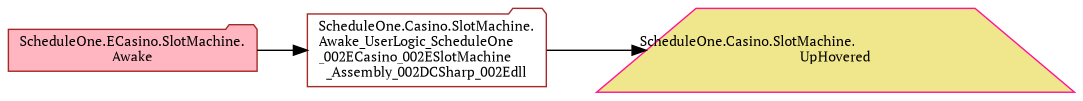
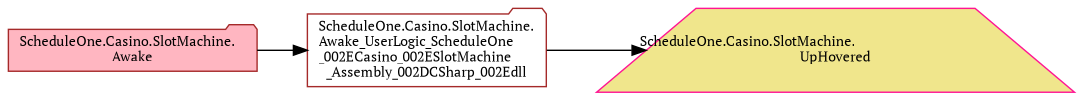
node "ScheduleOne.ECasino.SlotMachine. Awake": label "ScheduleOne.ECasino.SlotMachine. Awake" -> "ScheduleOne.Casino.SlotMachine. Awake"
